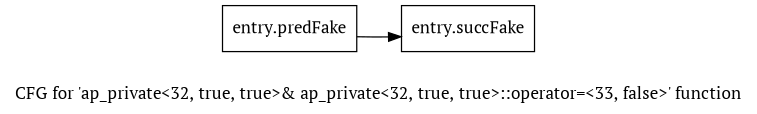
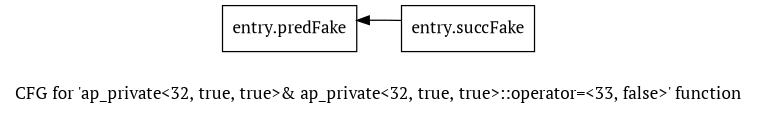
edge "entry.predFake" -> "entry.succFake": reversed
